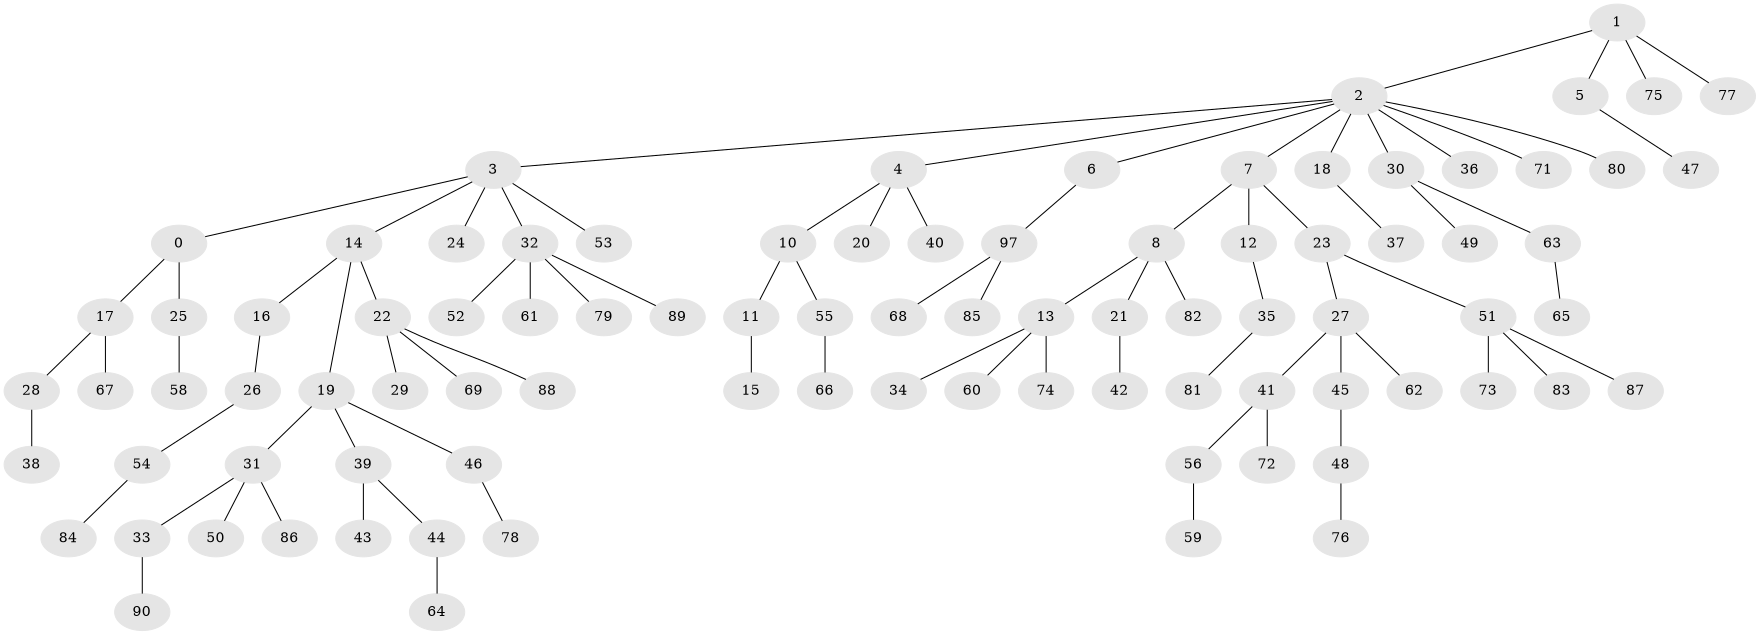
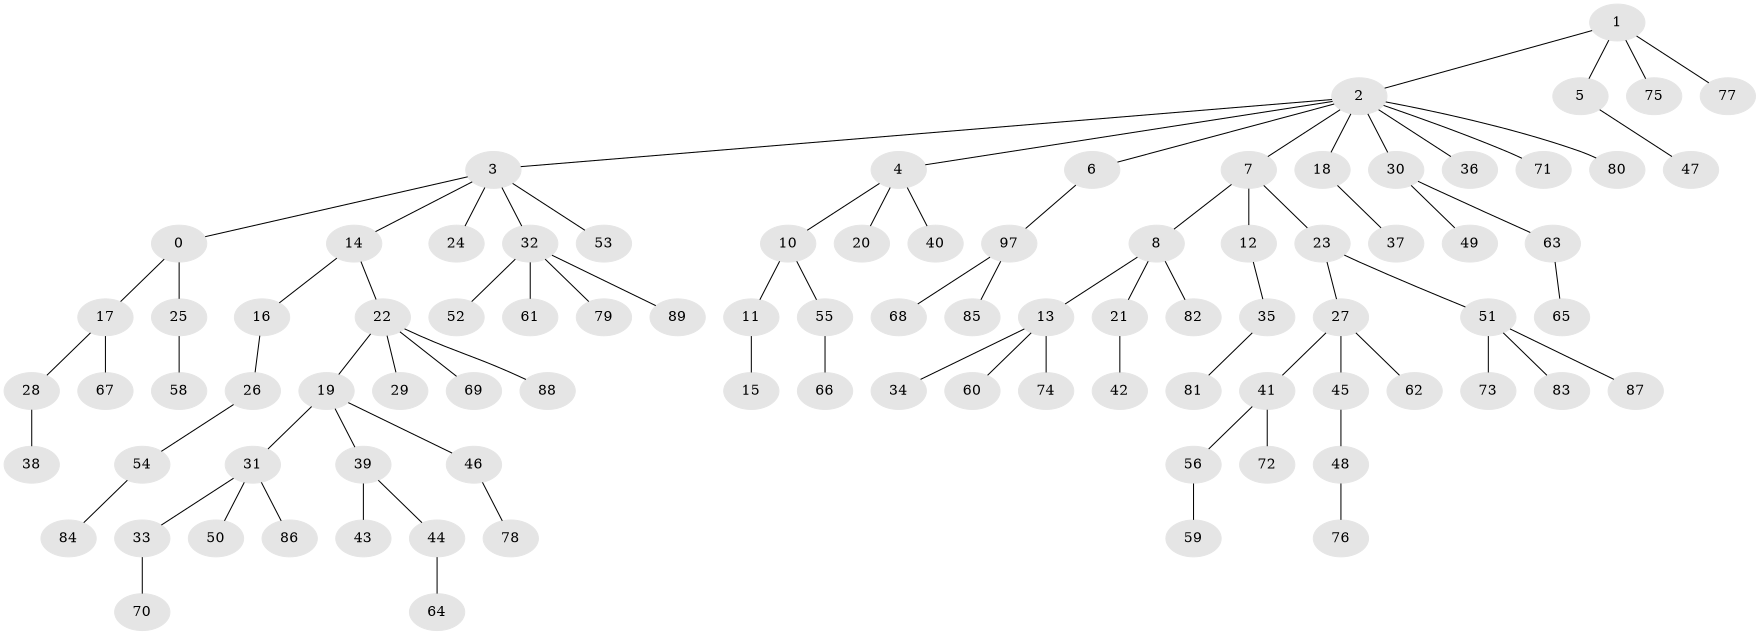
edge "14" -- "19": now "22" -- "19"
node "90": label "90" -> "70"
